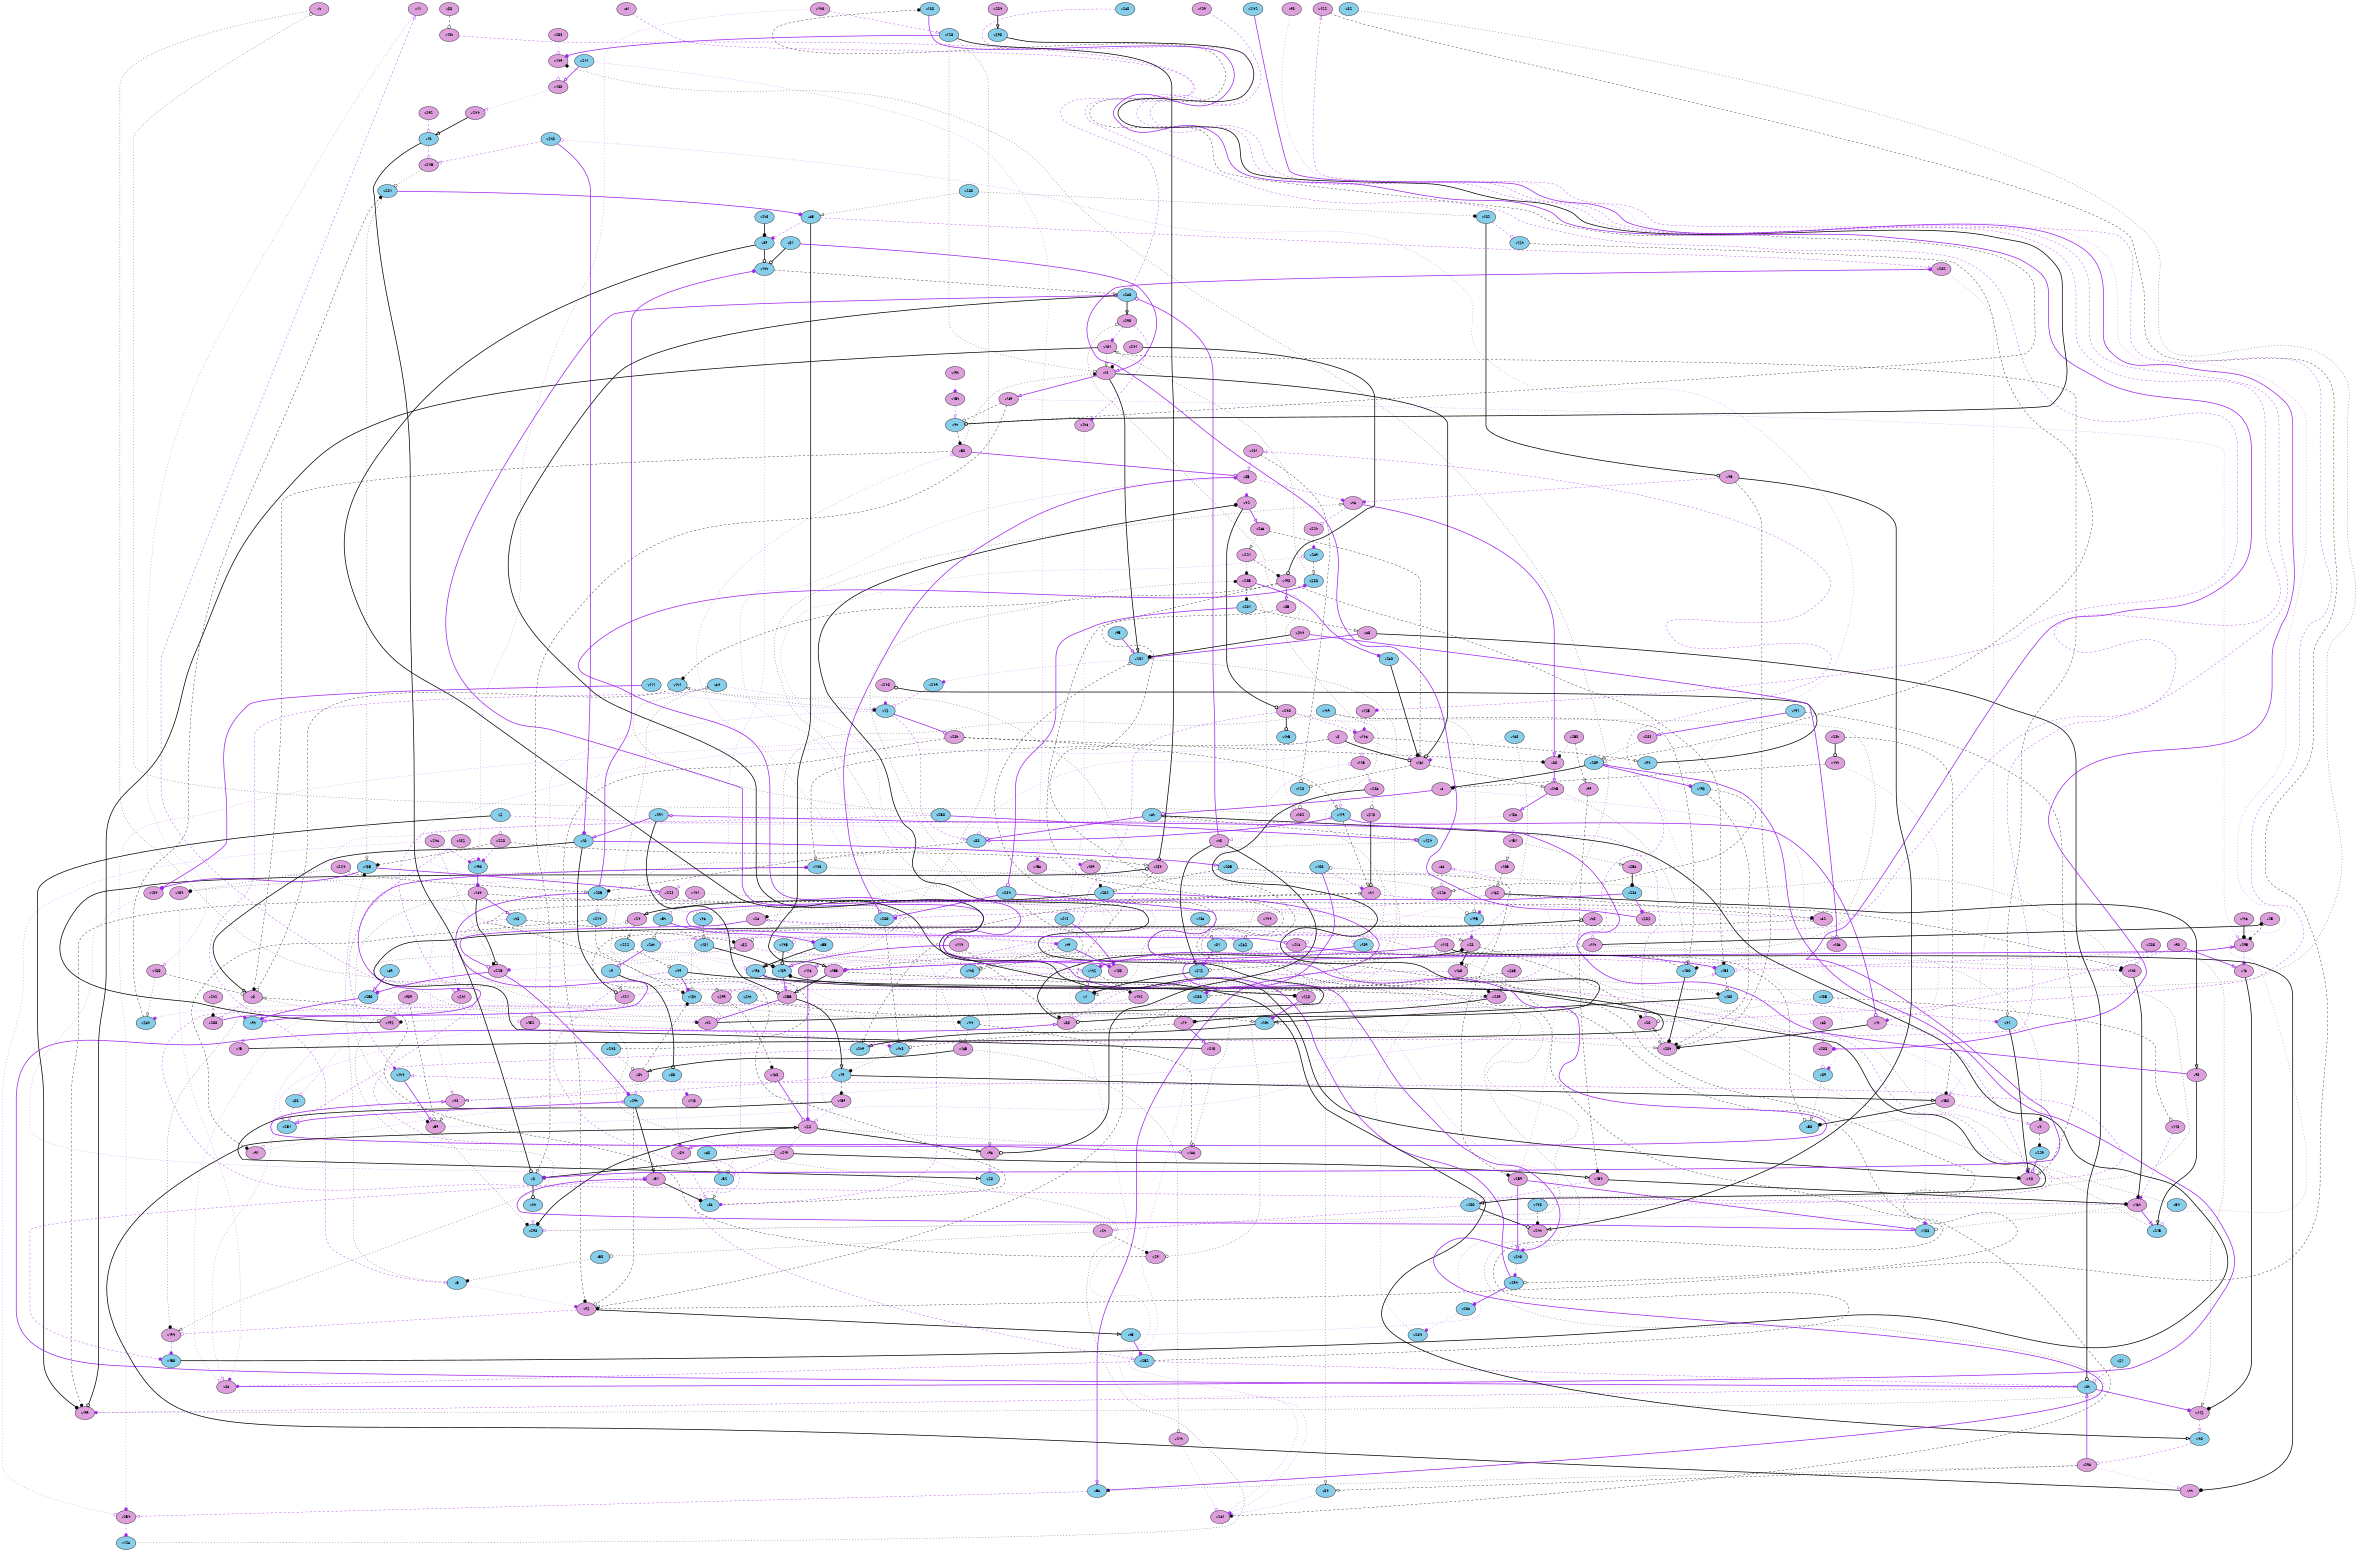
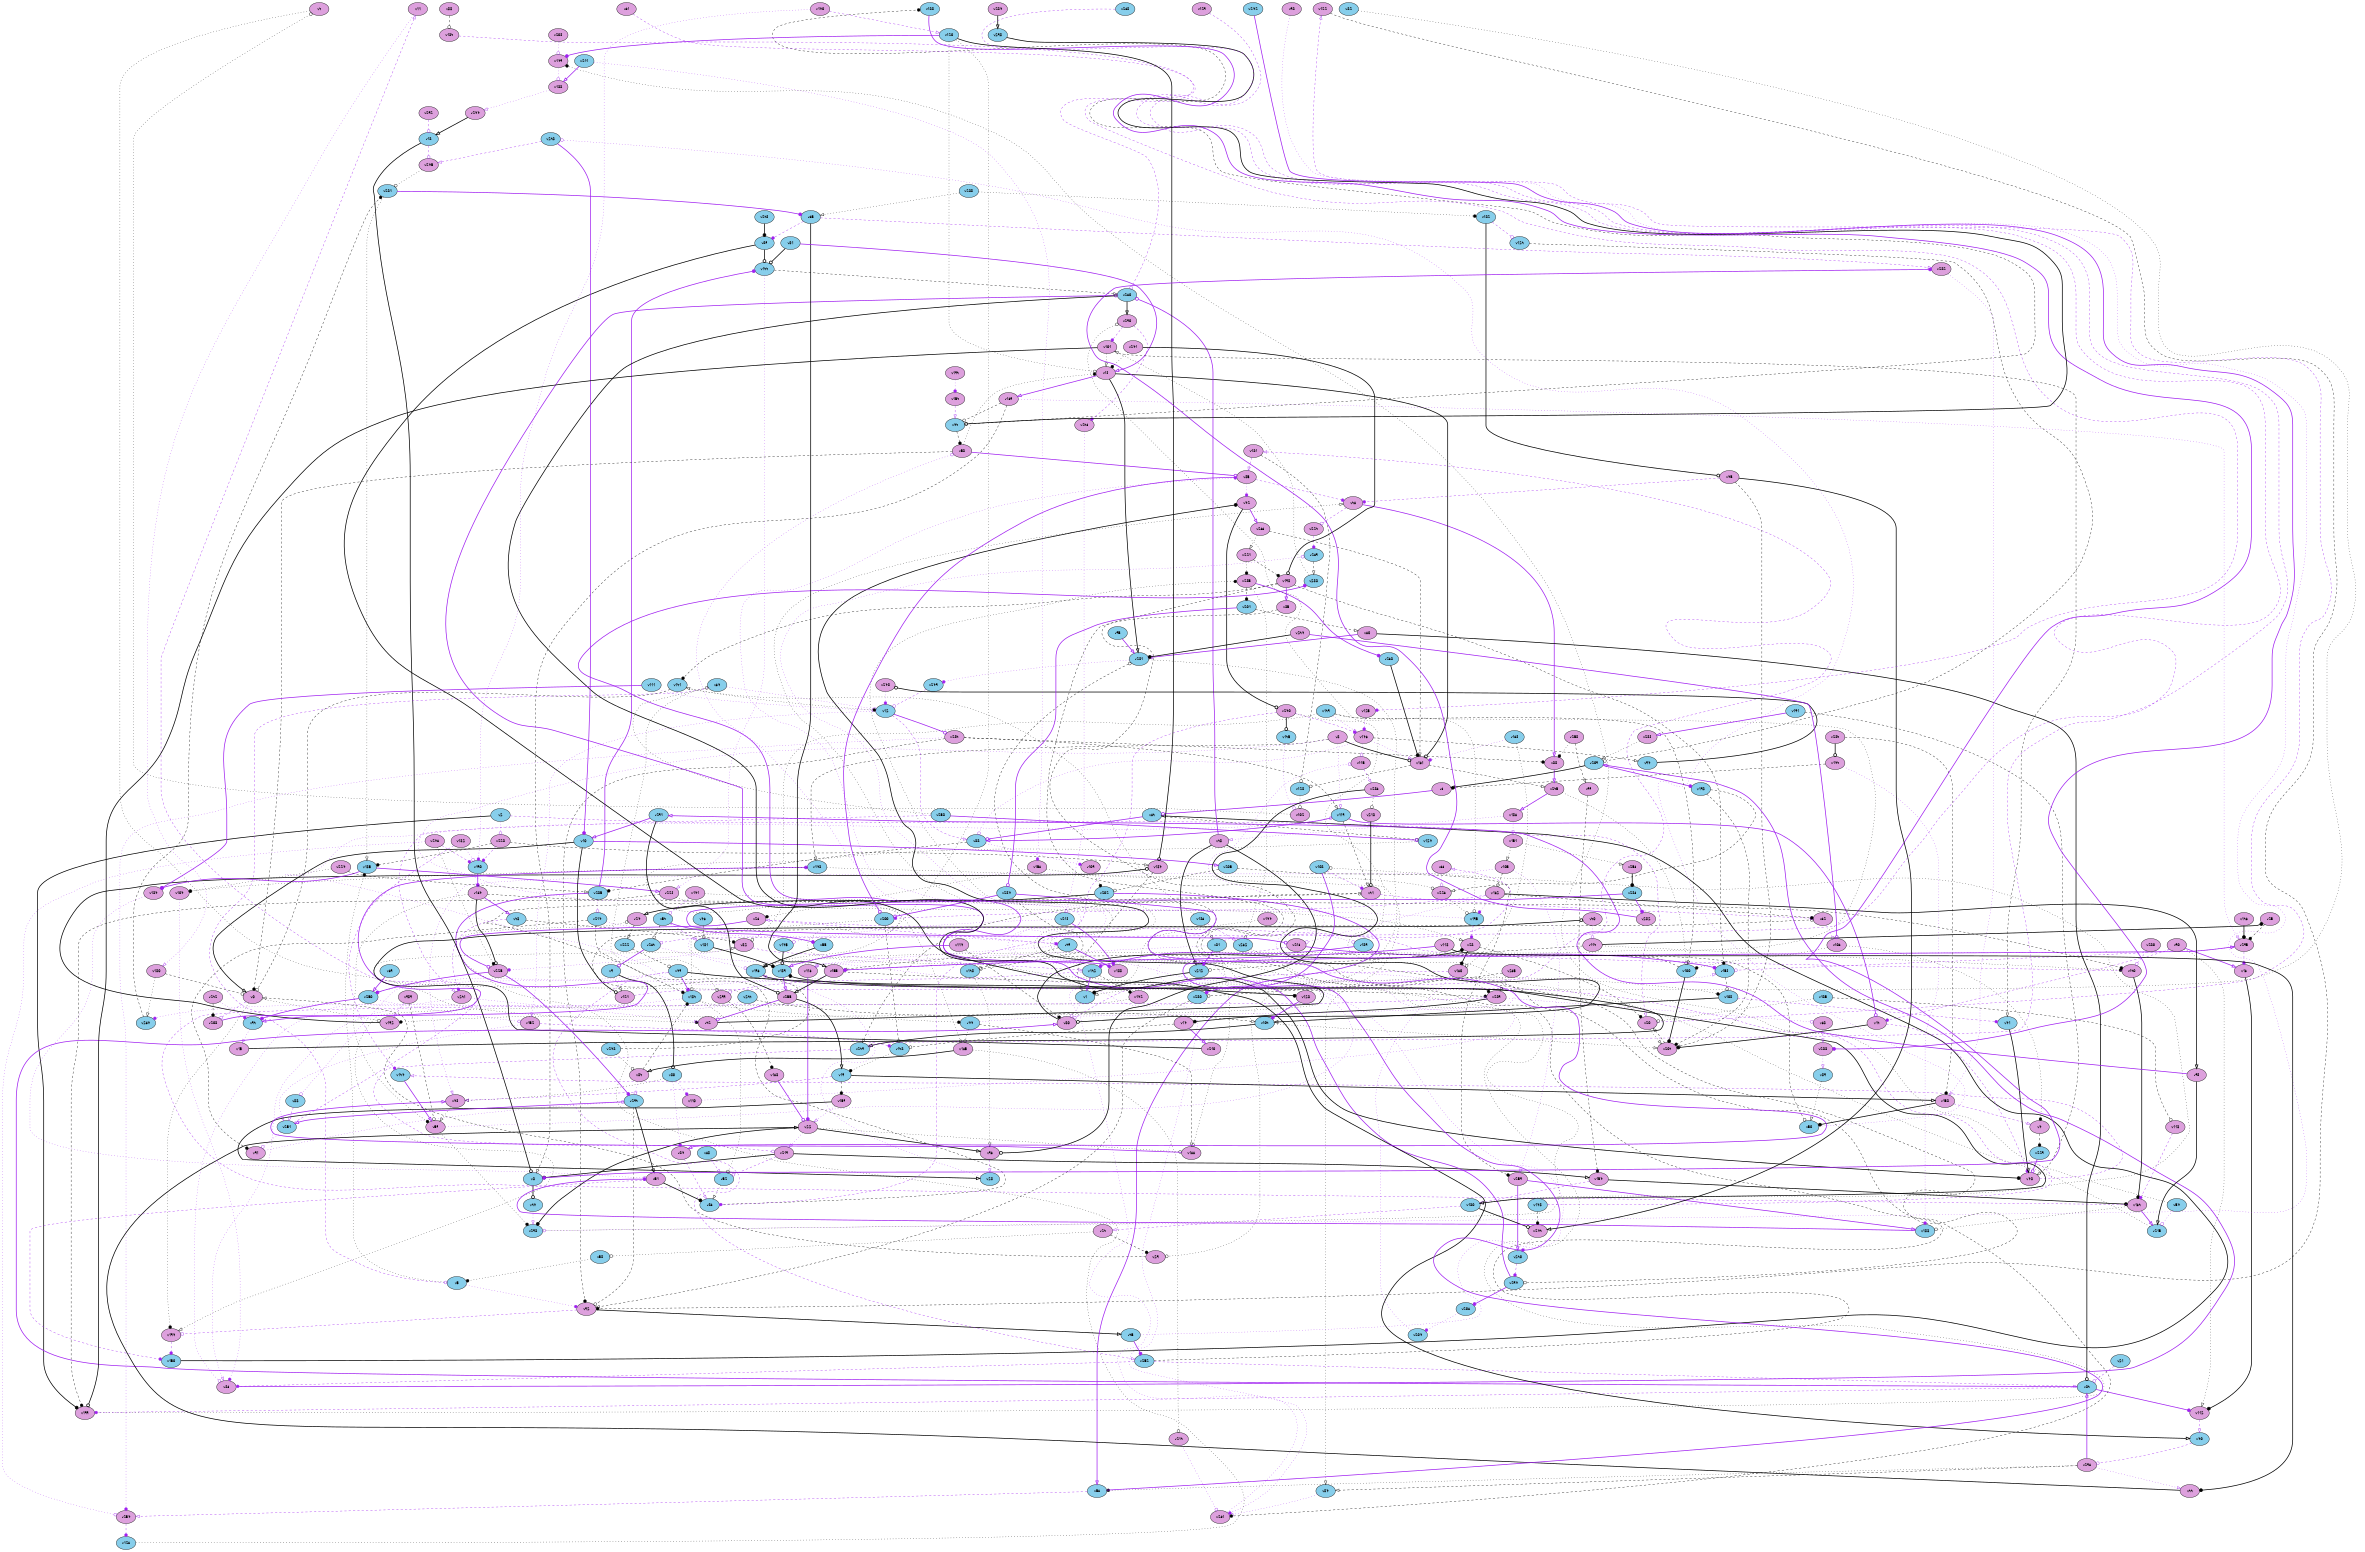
edge "v6" -> "v89": removed
edge "v64" -> "v127": arrowhead onormal -> odot
edge "v233" -> "v89": arrowhead odot -> onormal
